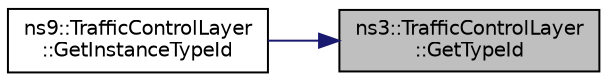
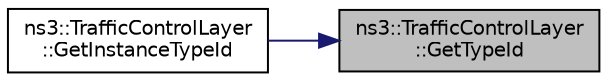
node "ns9::TrafficControlLayer ::GetInstanceTypeId": label "ns9::TrafficControlLayer ::GetInstanceTypeId" -> "ns3::TrafficControlLayer ::GetInstanceTypeId"
